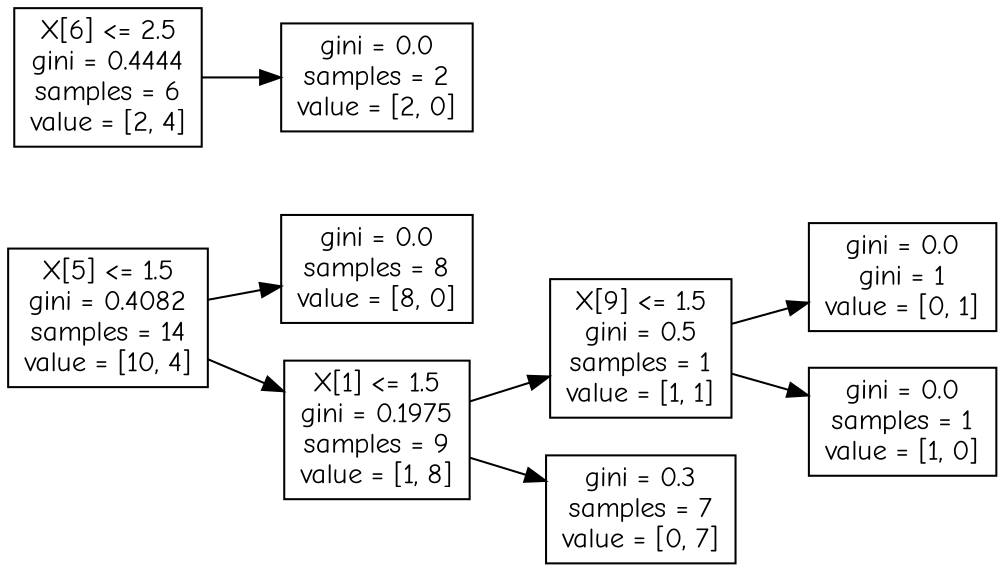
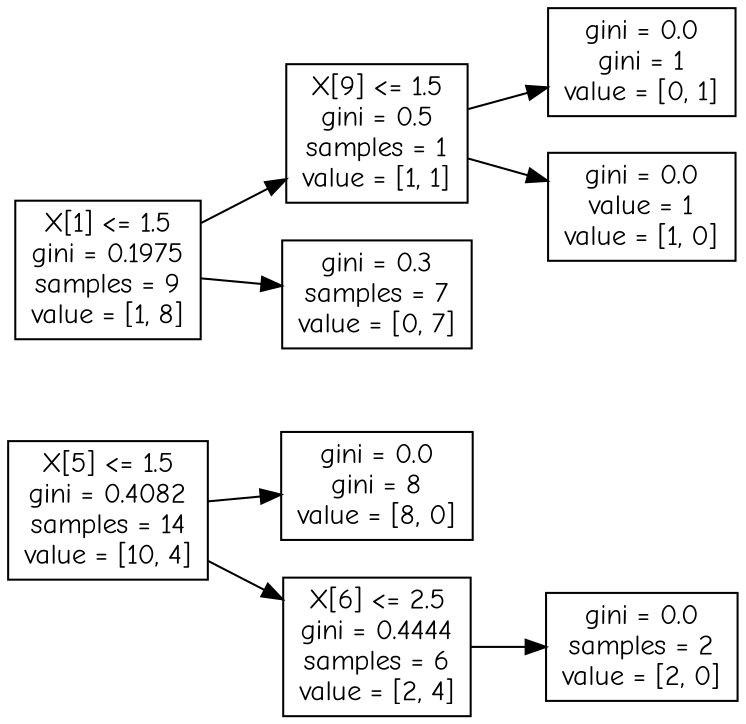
node "gini = 0.0 samples = 8 value = [8, 0]": label "gini = 0.0 samples = 8 value = [8, 0]" -> "gini = 0.0 gini = 8 value = [8, 0]"
edge "X[5] <= 1.5 gini = 0.4082 samples = 14 value = [10, 4]" -> "X[1] <= 1.5 gini = 0.1975 samples = 9 value = [1, 8]": now "X[5] <= 1.5 gini = 0.4082 samples = 14 value = [10, 4]" -> "X[6] <= 2.5 gini = 0.4444 samples = 6 value = [2, 4]"
node "gini = 0.0 samples = 1 value = [1, 0]": label "gini = 0.0 samples = 1 value = [1, 0]" -> "gini = 0.0 value = 1 value = [1, 0]"
